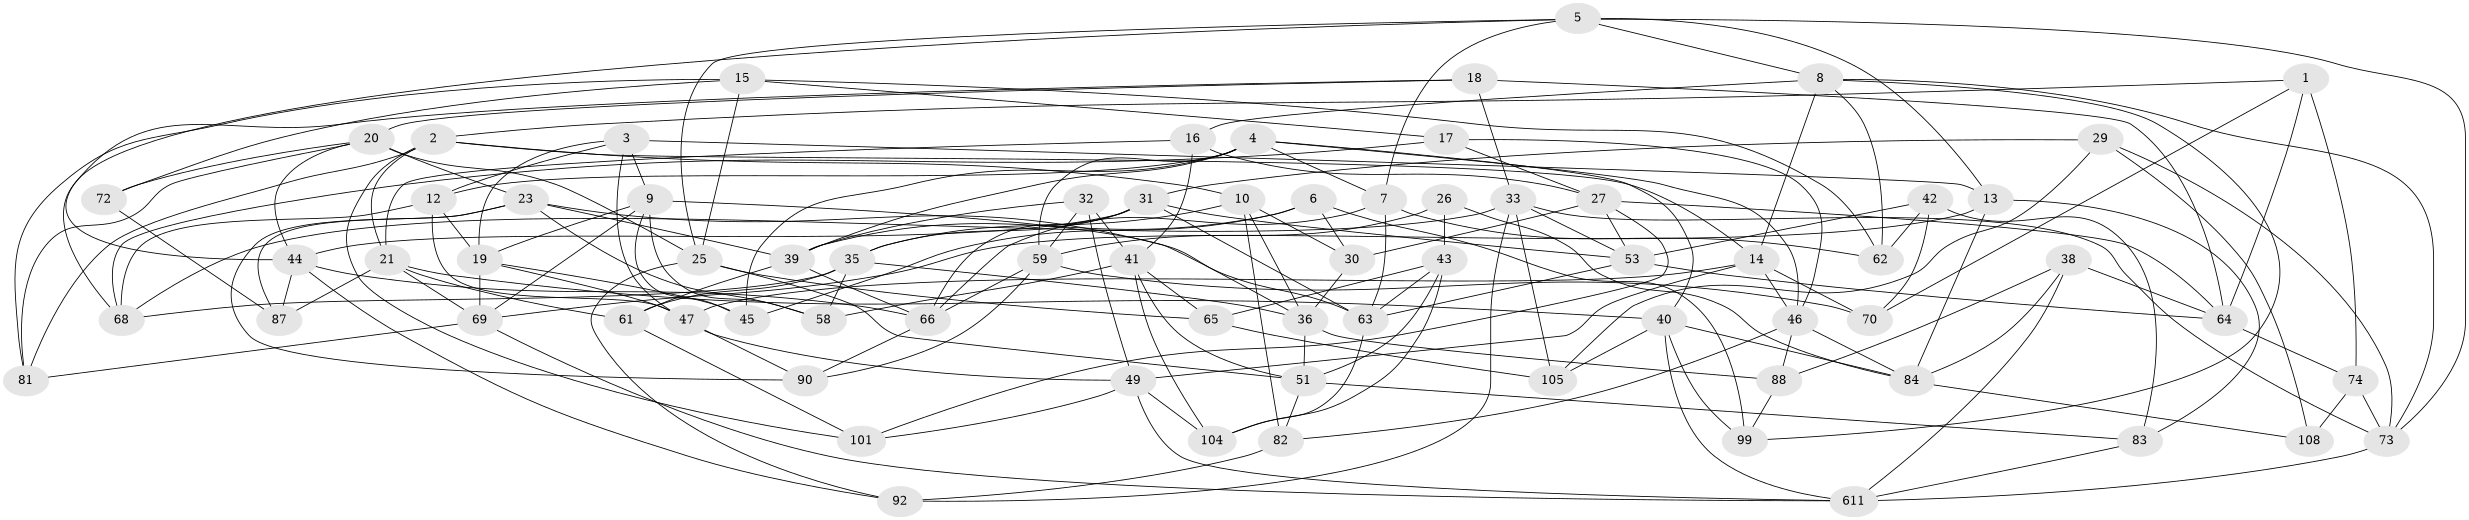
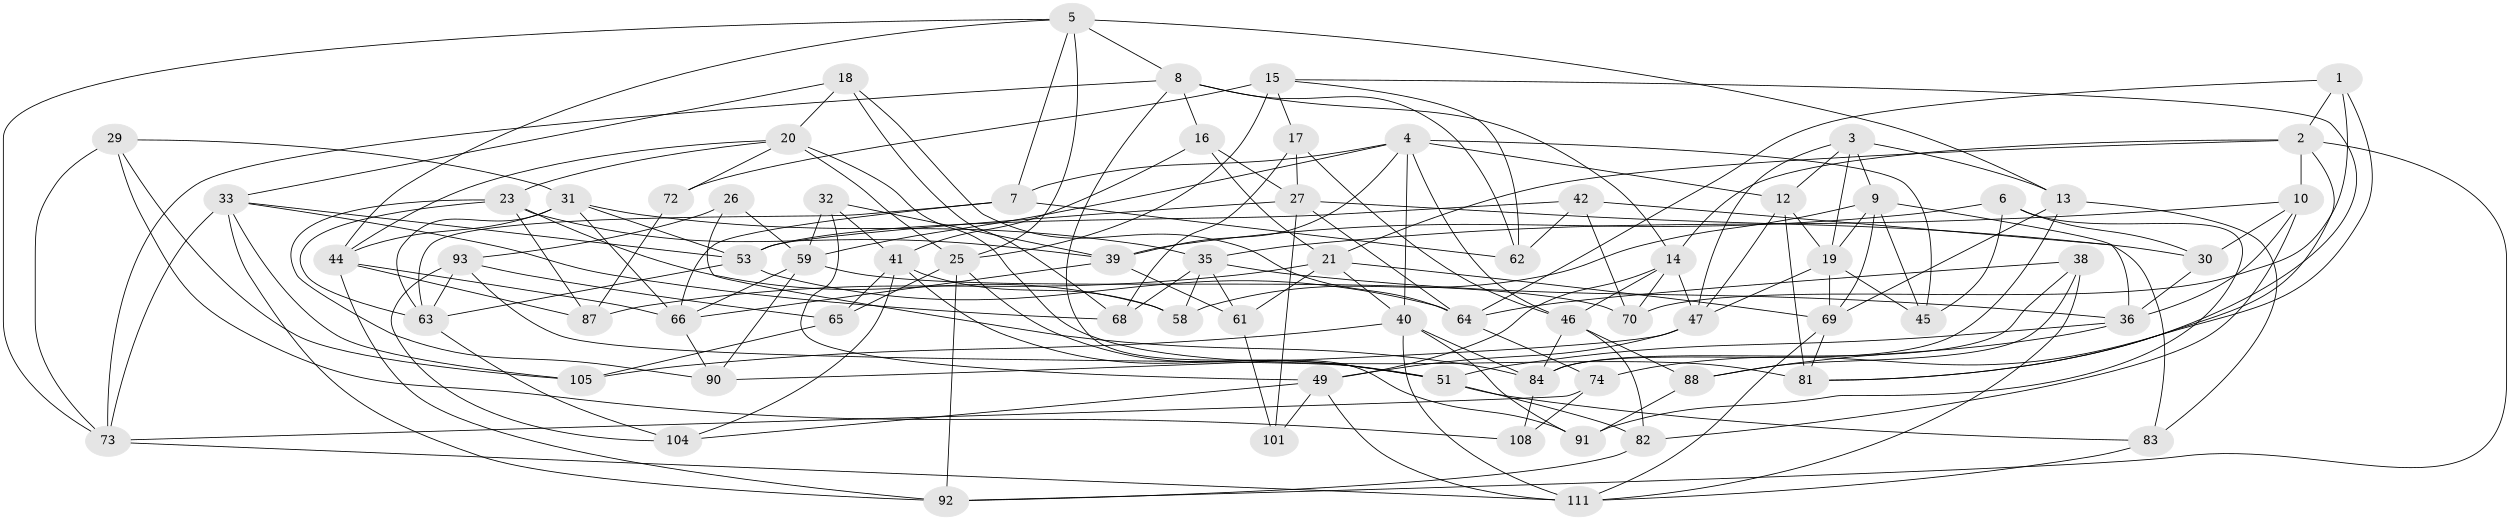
edge "12" -- "68": now "12" -- "81"
node "43": label "43" -> "93"
edge "2" -- "101": now "2" -- "92"
node "99": label "99" -> "91"
node "611": label "611" -> "111"
